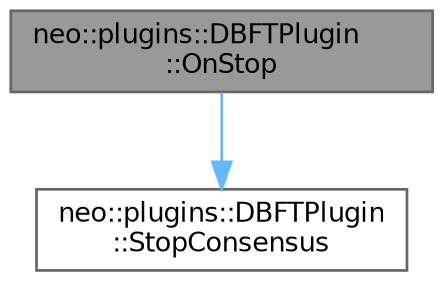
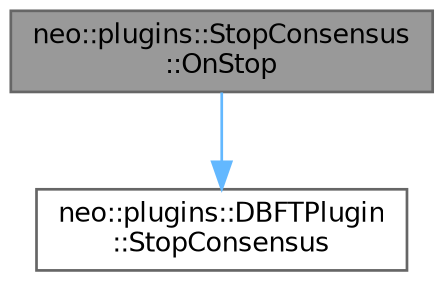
node "neo::plugins::DBFTPlugin ::OnStop": label "neo::plugins::DBFTPlugin ::OnStop" -> "neo::plugins::StopConsensus ::OnStop"
